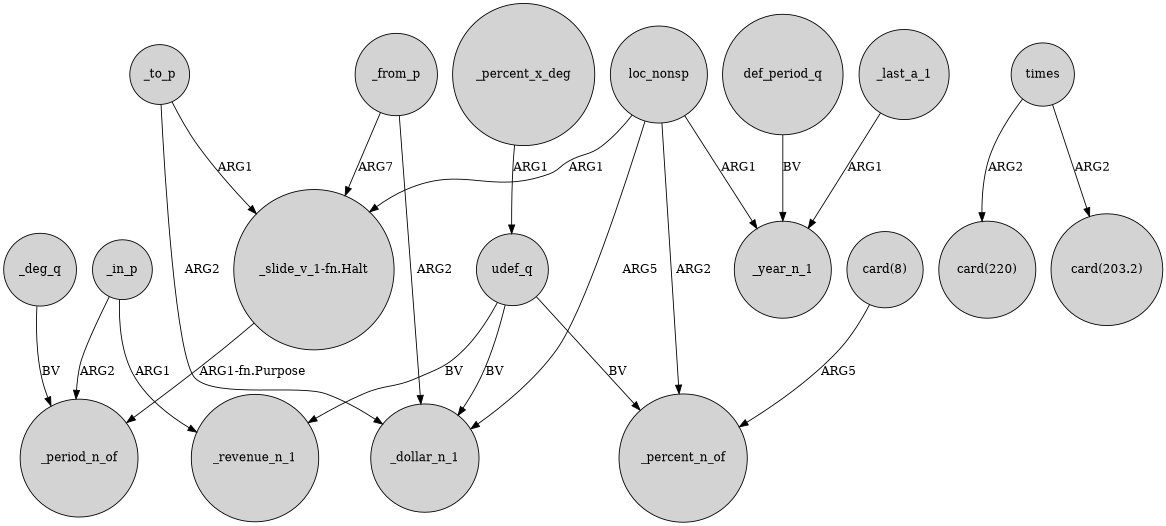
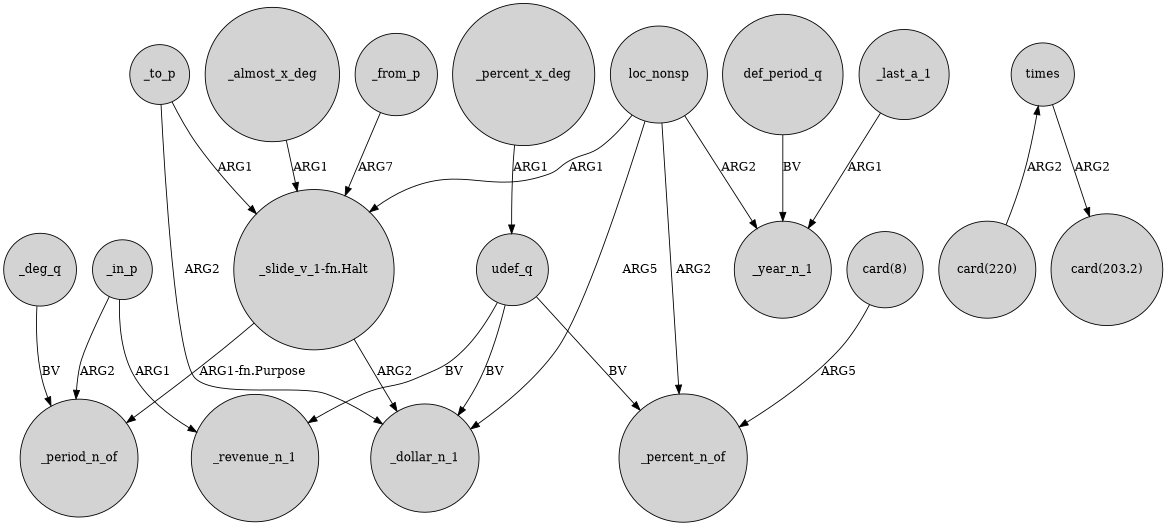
node "_almost_x_deg": added
edge "times" -> "card(220)": reversed
edge "loc_nonsp" -> "_year_n_1": label "ARG1" -> "ARG2"
edge "_from_p" -> "_dollar_n_1": now "_slide_v_1-fn.Halt" -> "_dollar_n_1"
